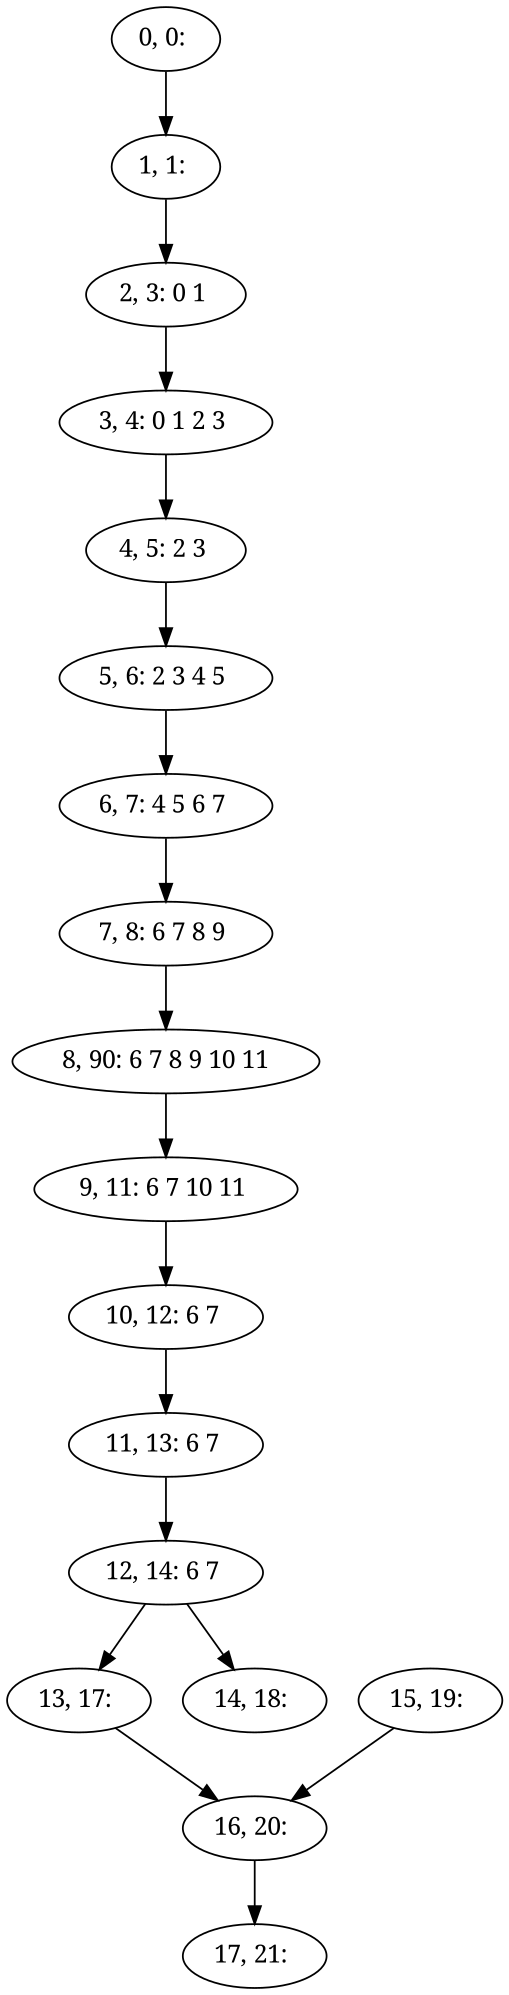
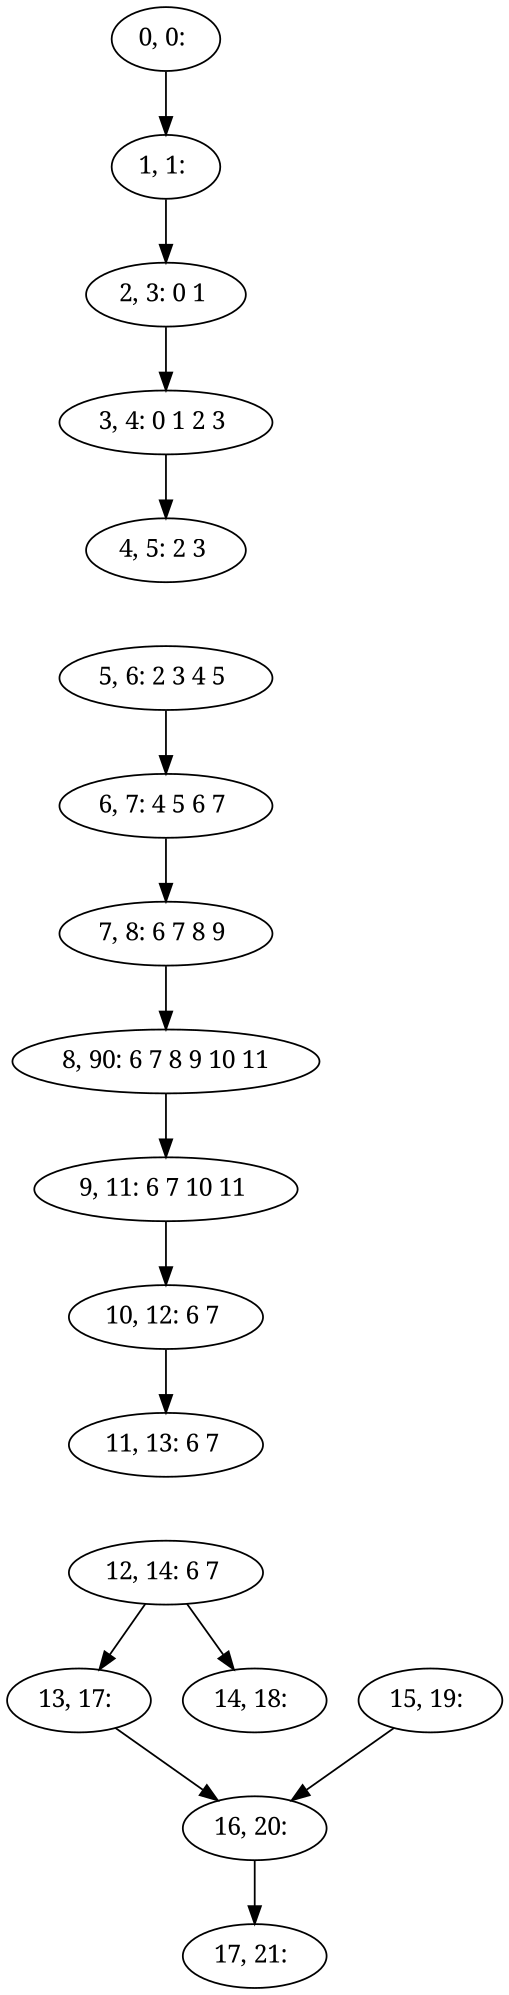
edge "4, 5: 2 3" -> "5, 6: 2 3 4 5": removed
edge "11, 13: 6 7" -> "12, 14: 6 7": removed
